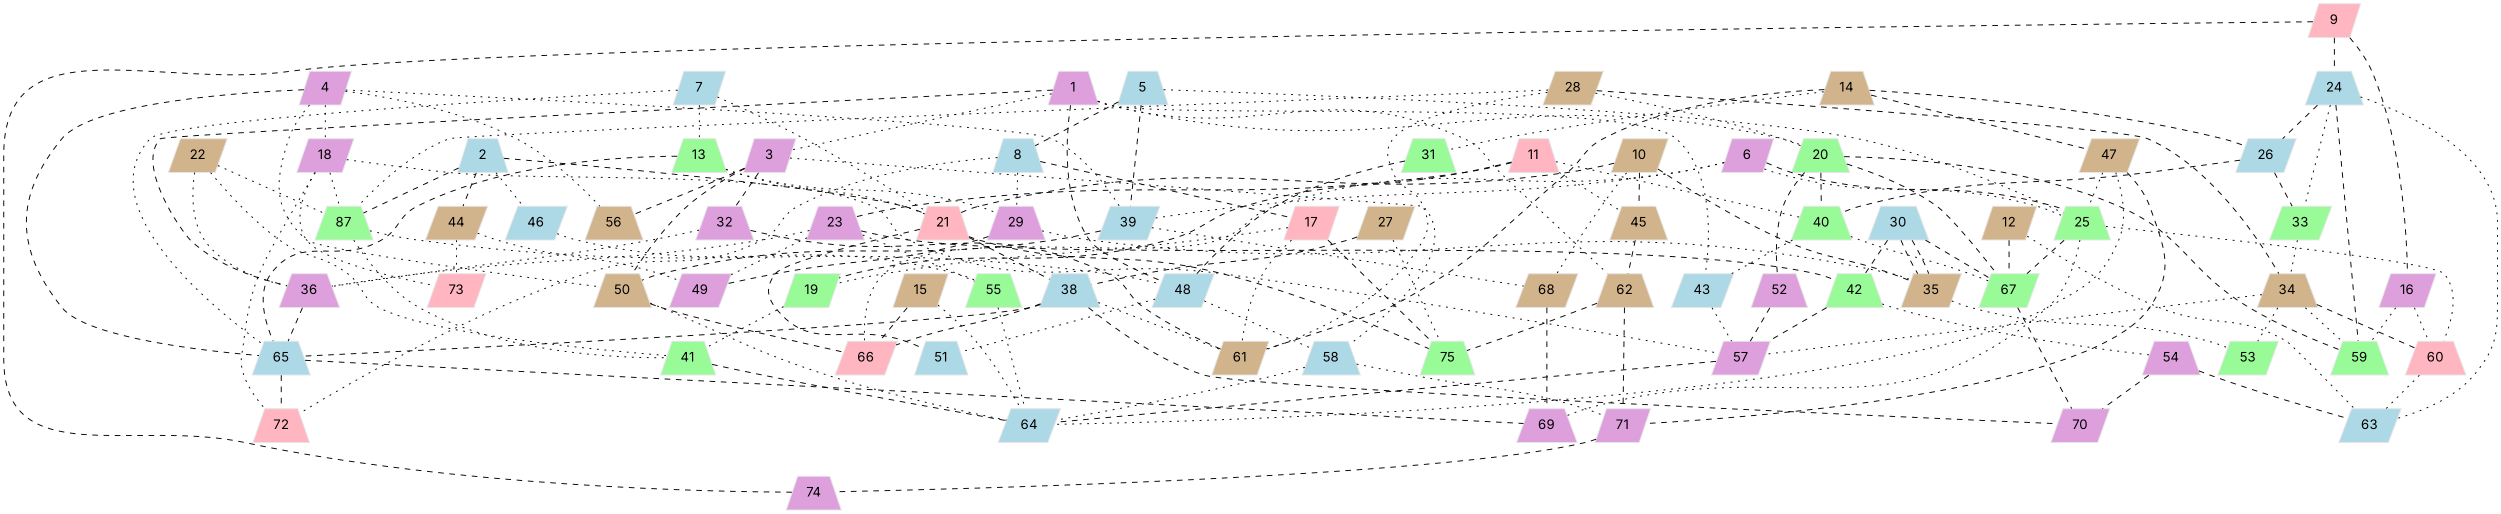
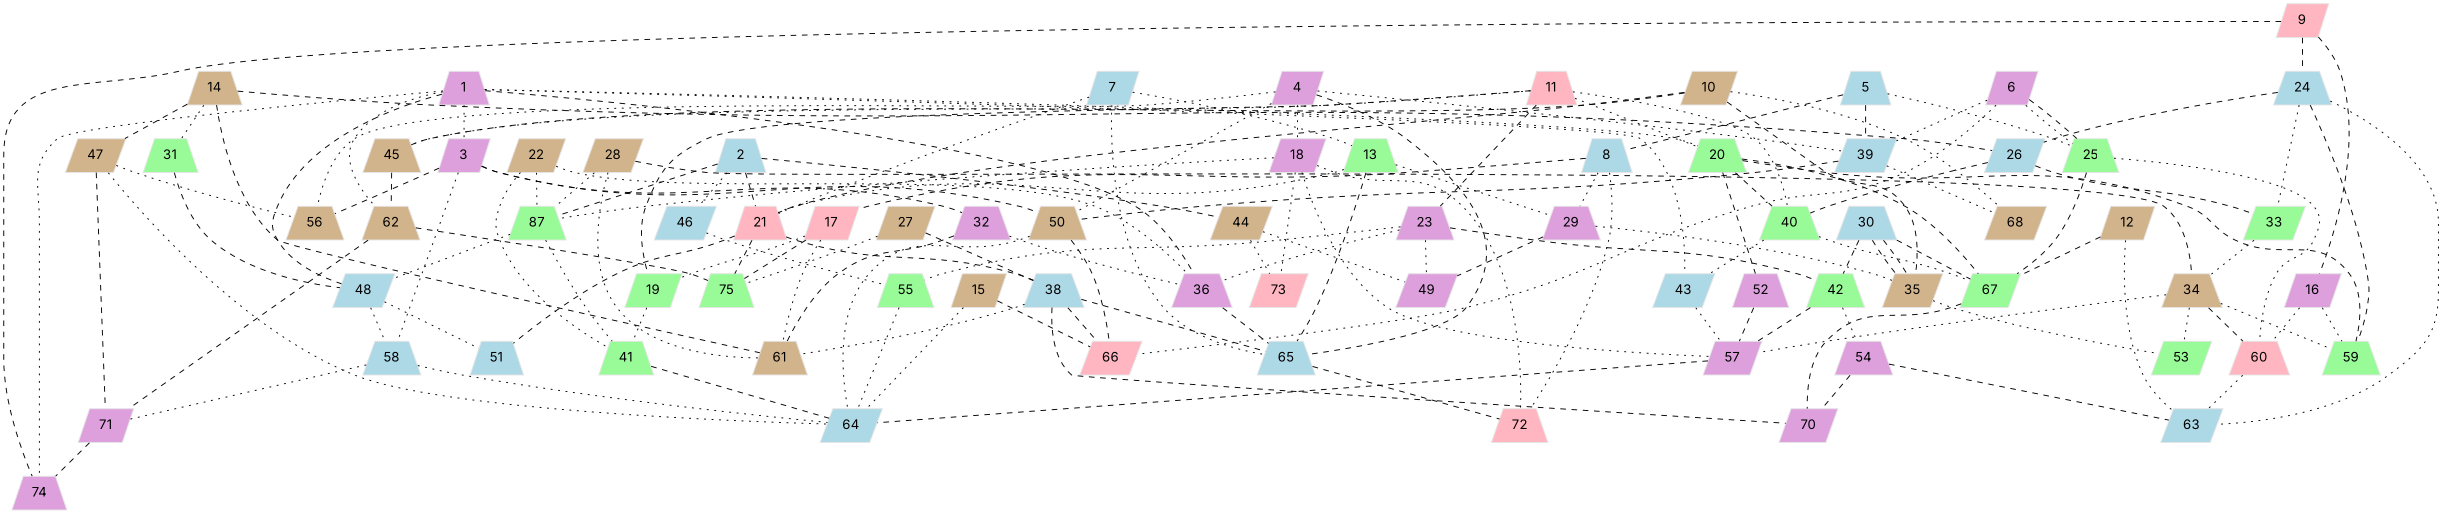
edge "28" -- "20": now "11" -- "20"
edge "1" -- "74": added
edge "47" -- "25": now "47" -- "56"
node "61": shape parallelogram -> trapezium
node "69": removed
